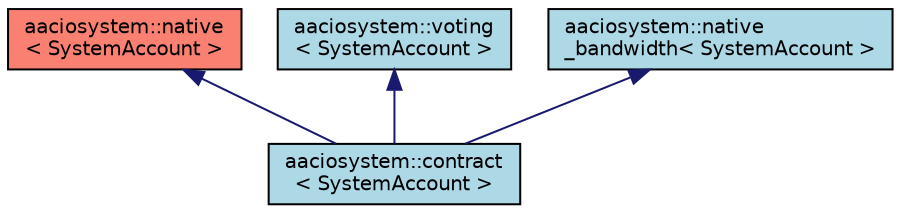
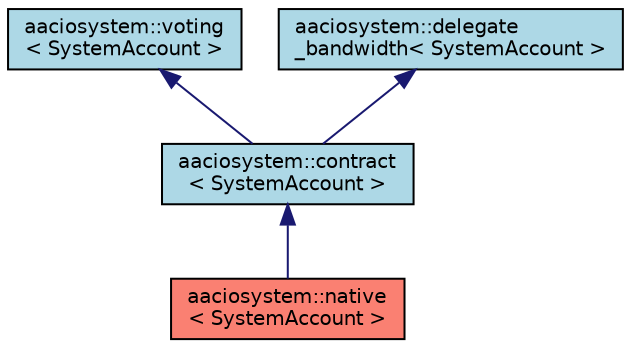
node "aaciosystem::native _bandwidth< SystemAccount >": label "aaciosystem::native _bandwidth< SystemAccount >" -> "aaciosystem::delegate _bandwidth< SystemAccount >"
edge "aaciosystem::contract < SystemAccount >" -> "aaciosystem::native < SystemAccount >": reversed
